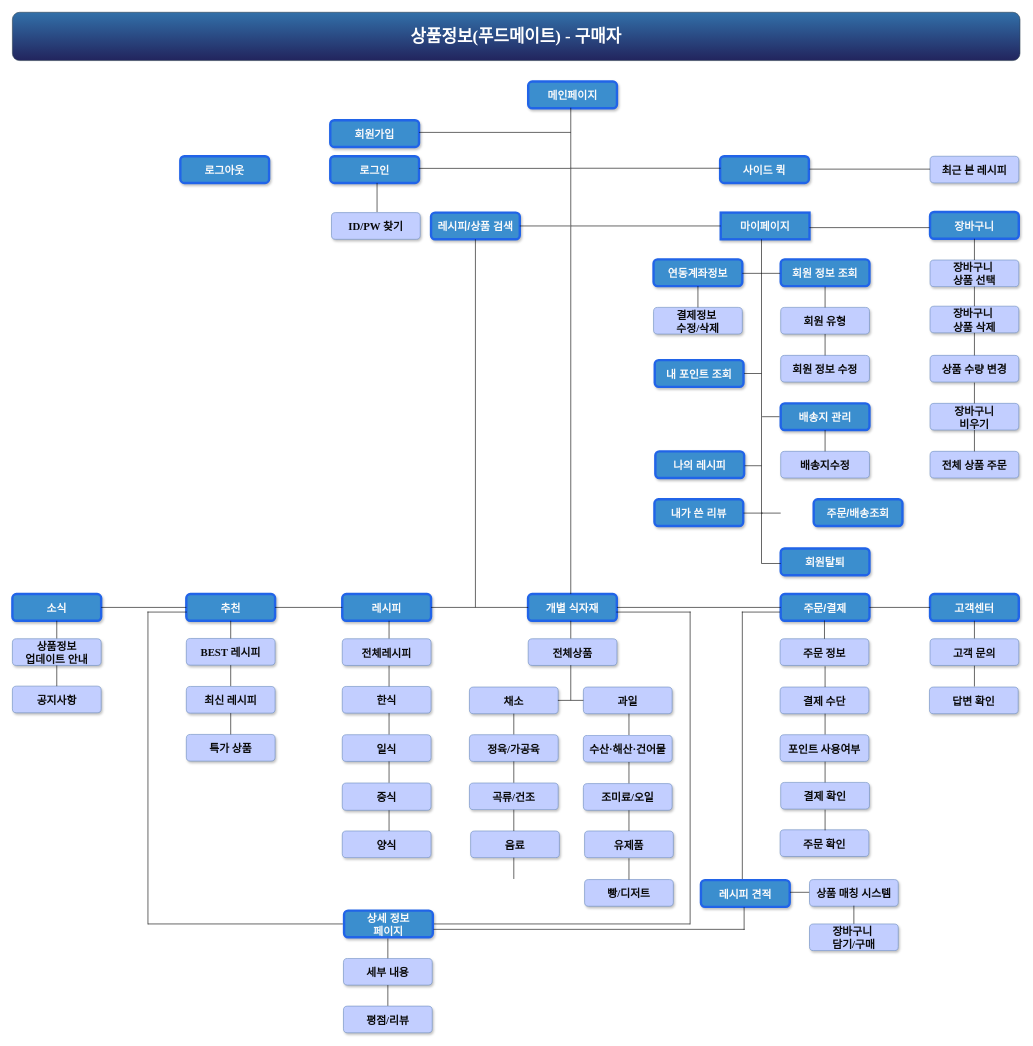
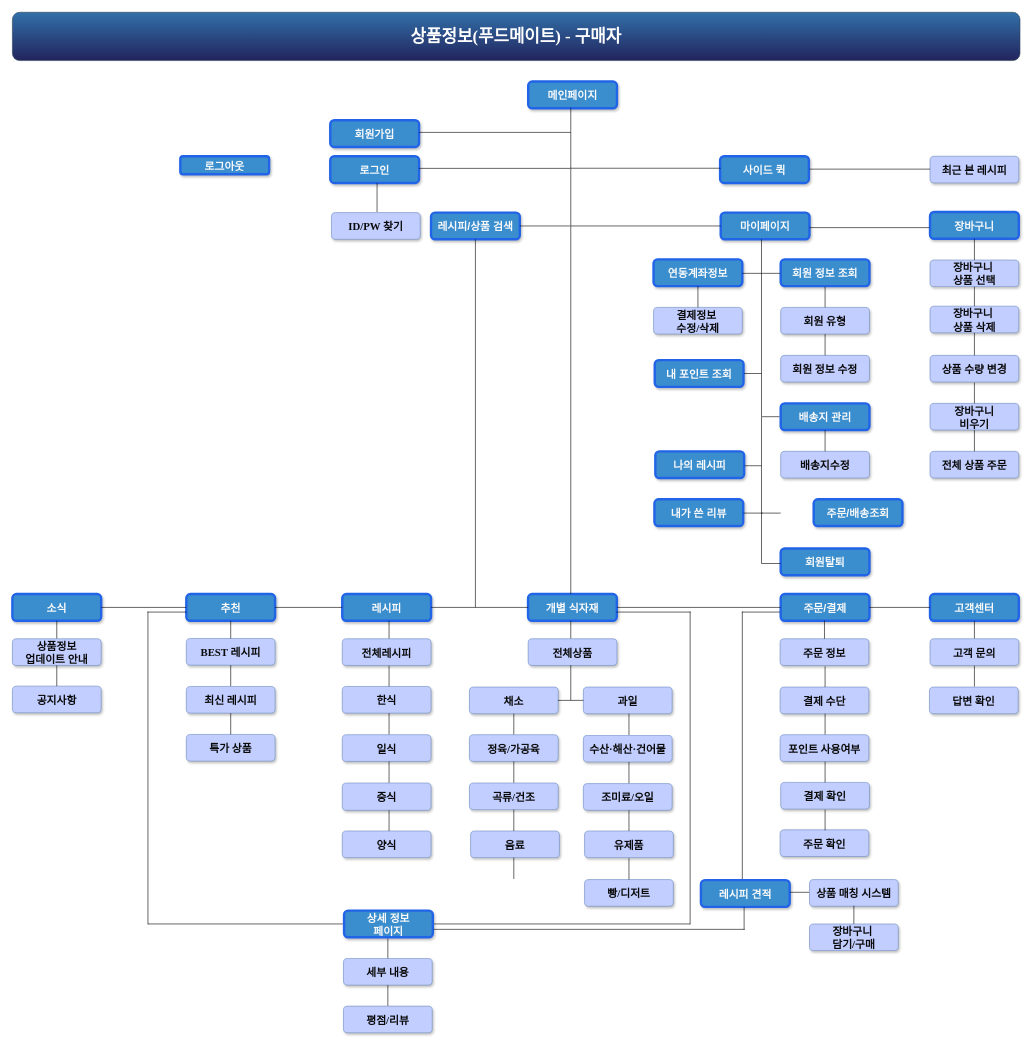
node "로그아웃": size 89x27 -> 89x18
node "마이페이지": shape rectangle -> rounded rectangle
